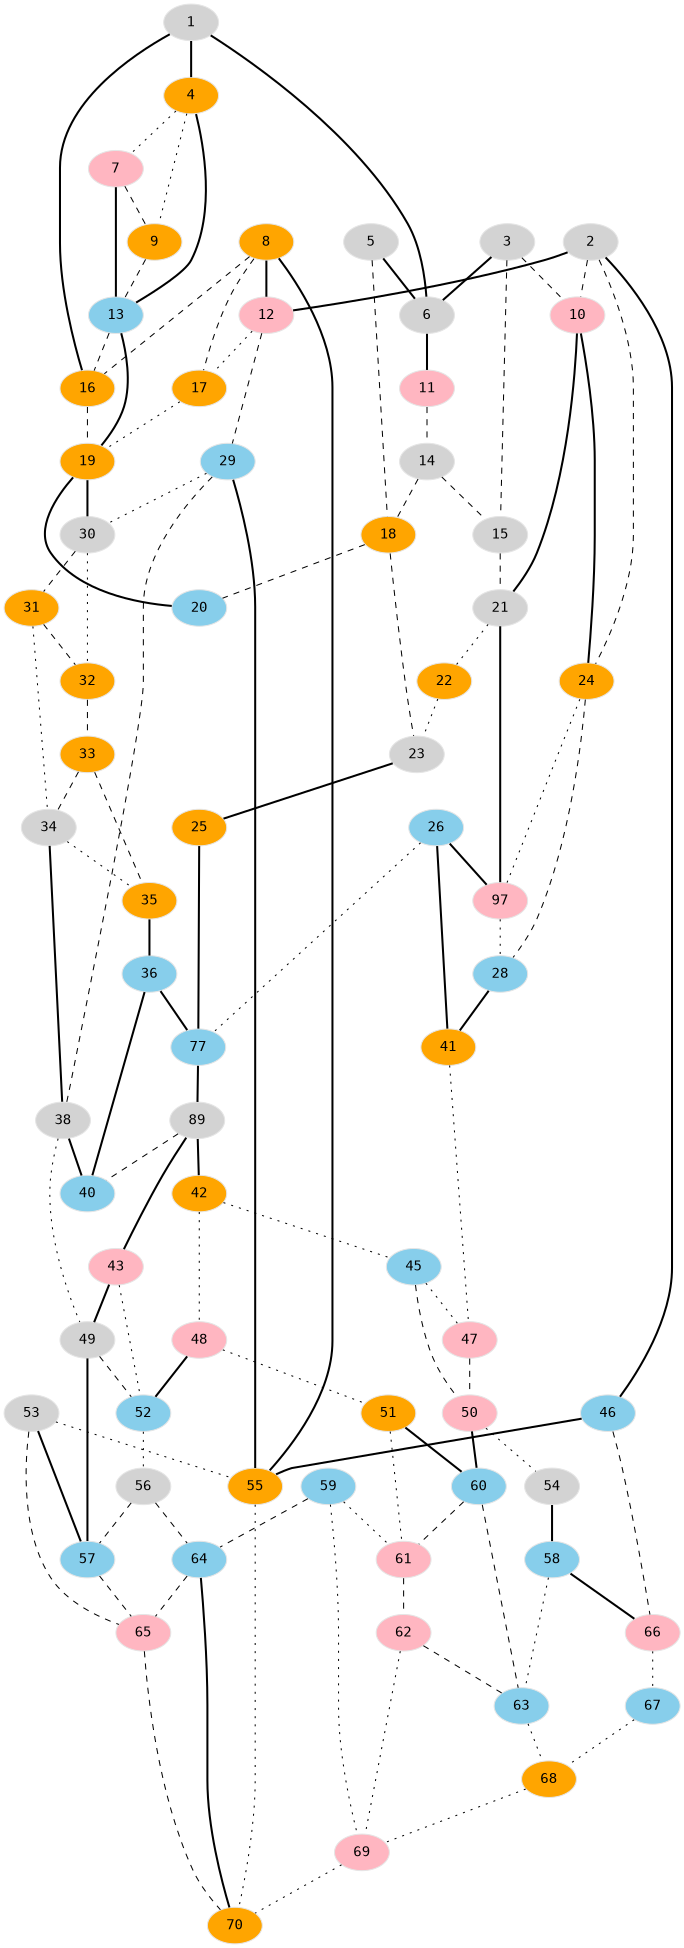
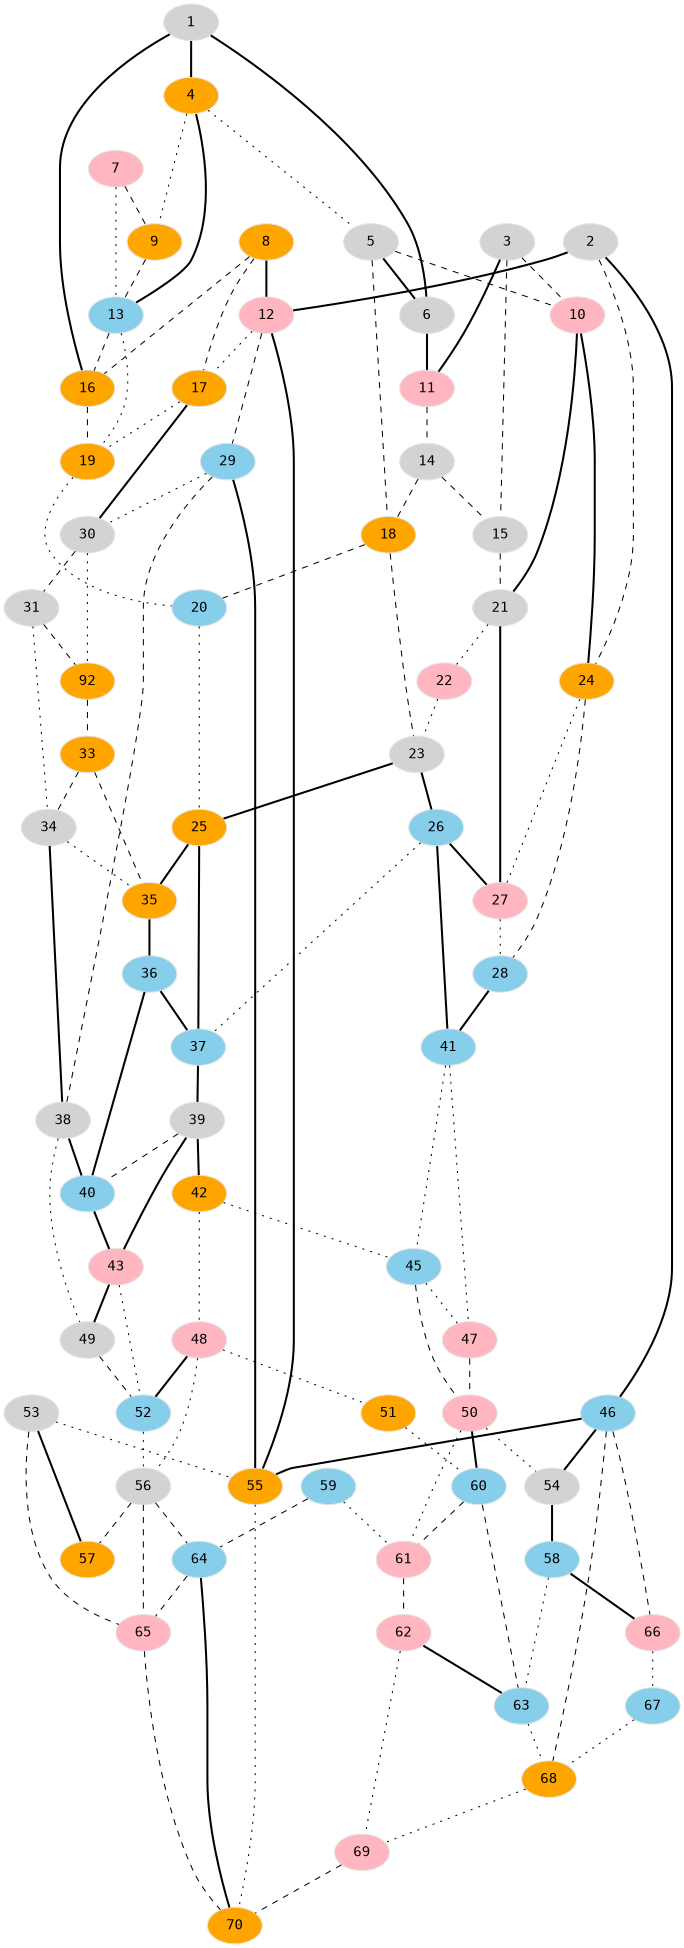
edge "4" -- "7": now "4" -- "5"
edge "7" -- "13": style bold -> dotted
edge "3" -- "6": now "3" -- "11"
edge "2" -- "10": now "5" -- "10"
edge "13" -- "19": style bold -> dotted
edge "19" -- "30": now "17" -- "30"
edge "19" -- "20": style bold -> dotted
node "31": fillcolor orange -> lightgrey
node "32": label "32" -> "92"
node "22": fillcolor orange -> lightpink
edge "20" -- "25": added
edge "23" -- "26": added
edge "25" -- "35": added
edge "8" -- "55": now "12" -- "55"
node "97": label "97" -> "27"
node "77": label "77" -> "37"
node "41": fillcolor orange -> skyblue
node "89": label "89" -> "39"
edge "41" -- "45": added
edge "40" -- "43": added
edge "48" -- "56": added
edge "49" -- "57": removed
edge "46" -- "54": added
edge "51" -- "60": style bold -> dotted
edge "51" -- "61": now "50" -- "61"
node "57": fillcolor skyblue -> orange
edge "57" -- "65": now "56" -- "65"
edge "46" -- "68": added
edge "62" -- "63": style dashed -> bold
edge "59" -- "69": removed
edge "69" -- "70": style dotted -> dashed
